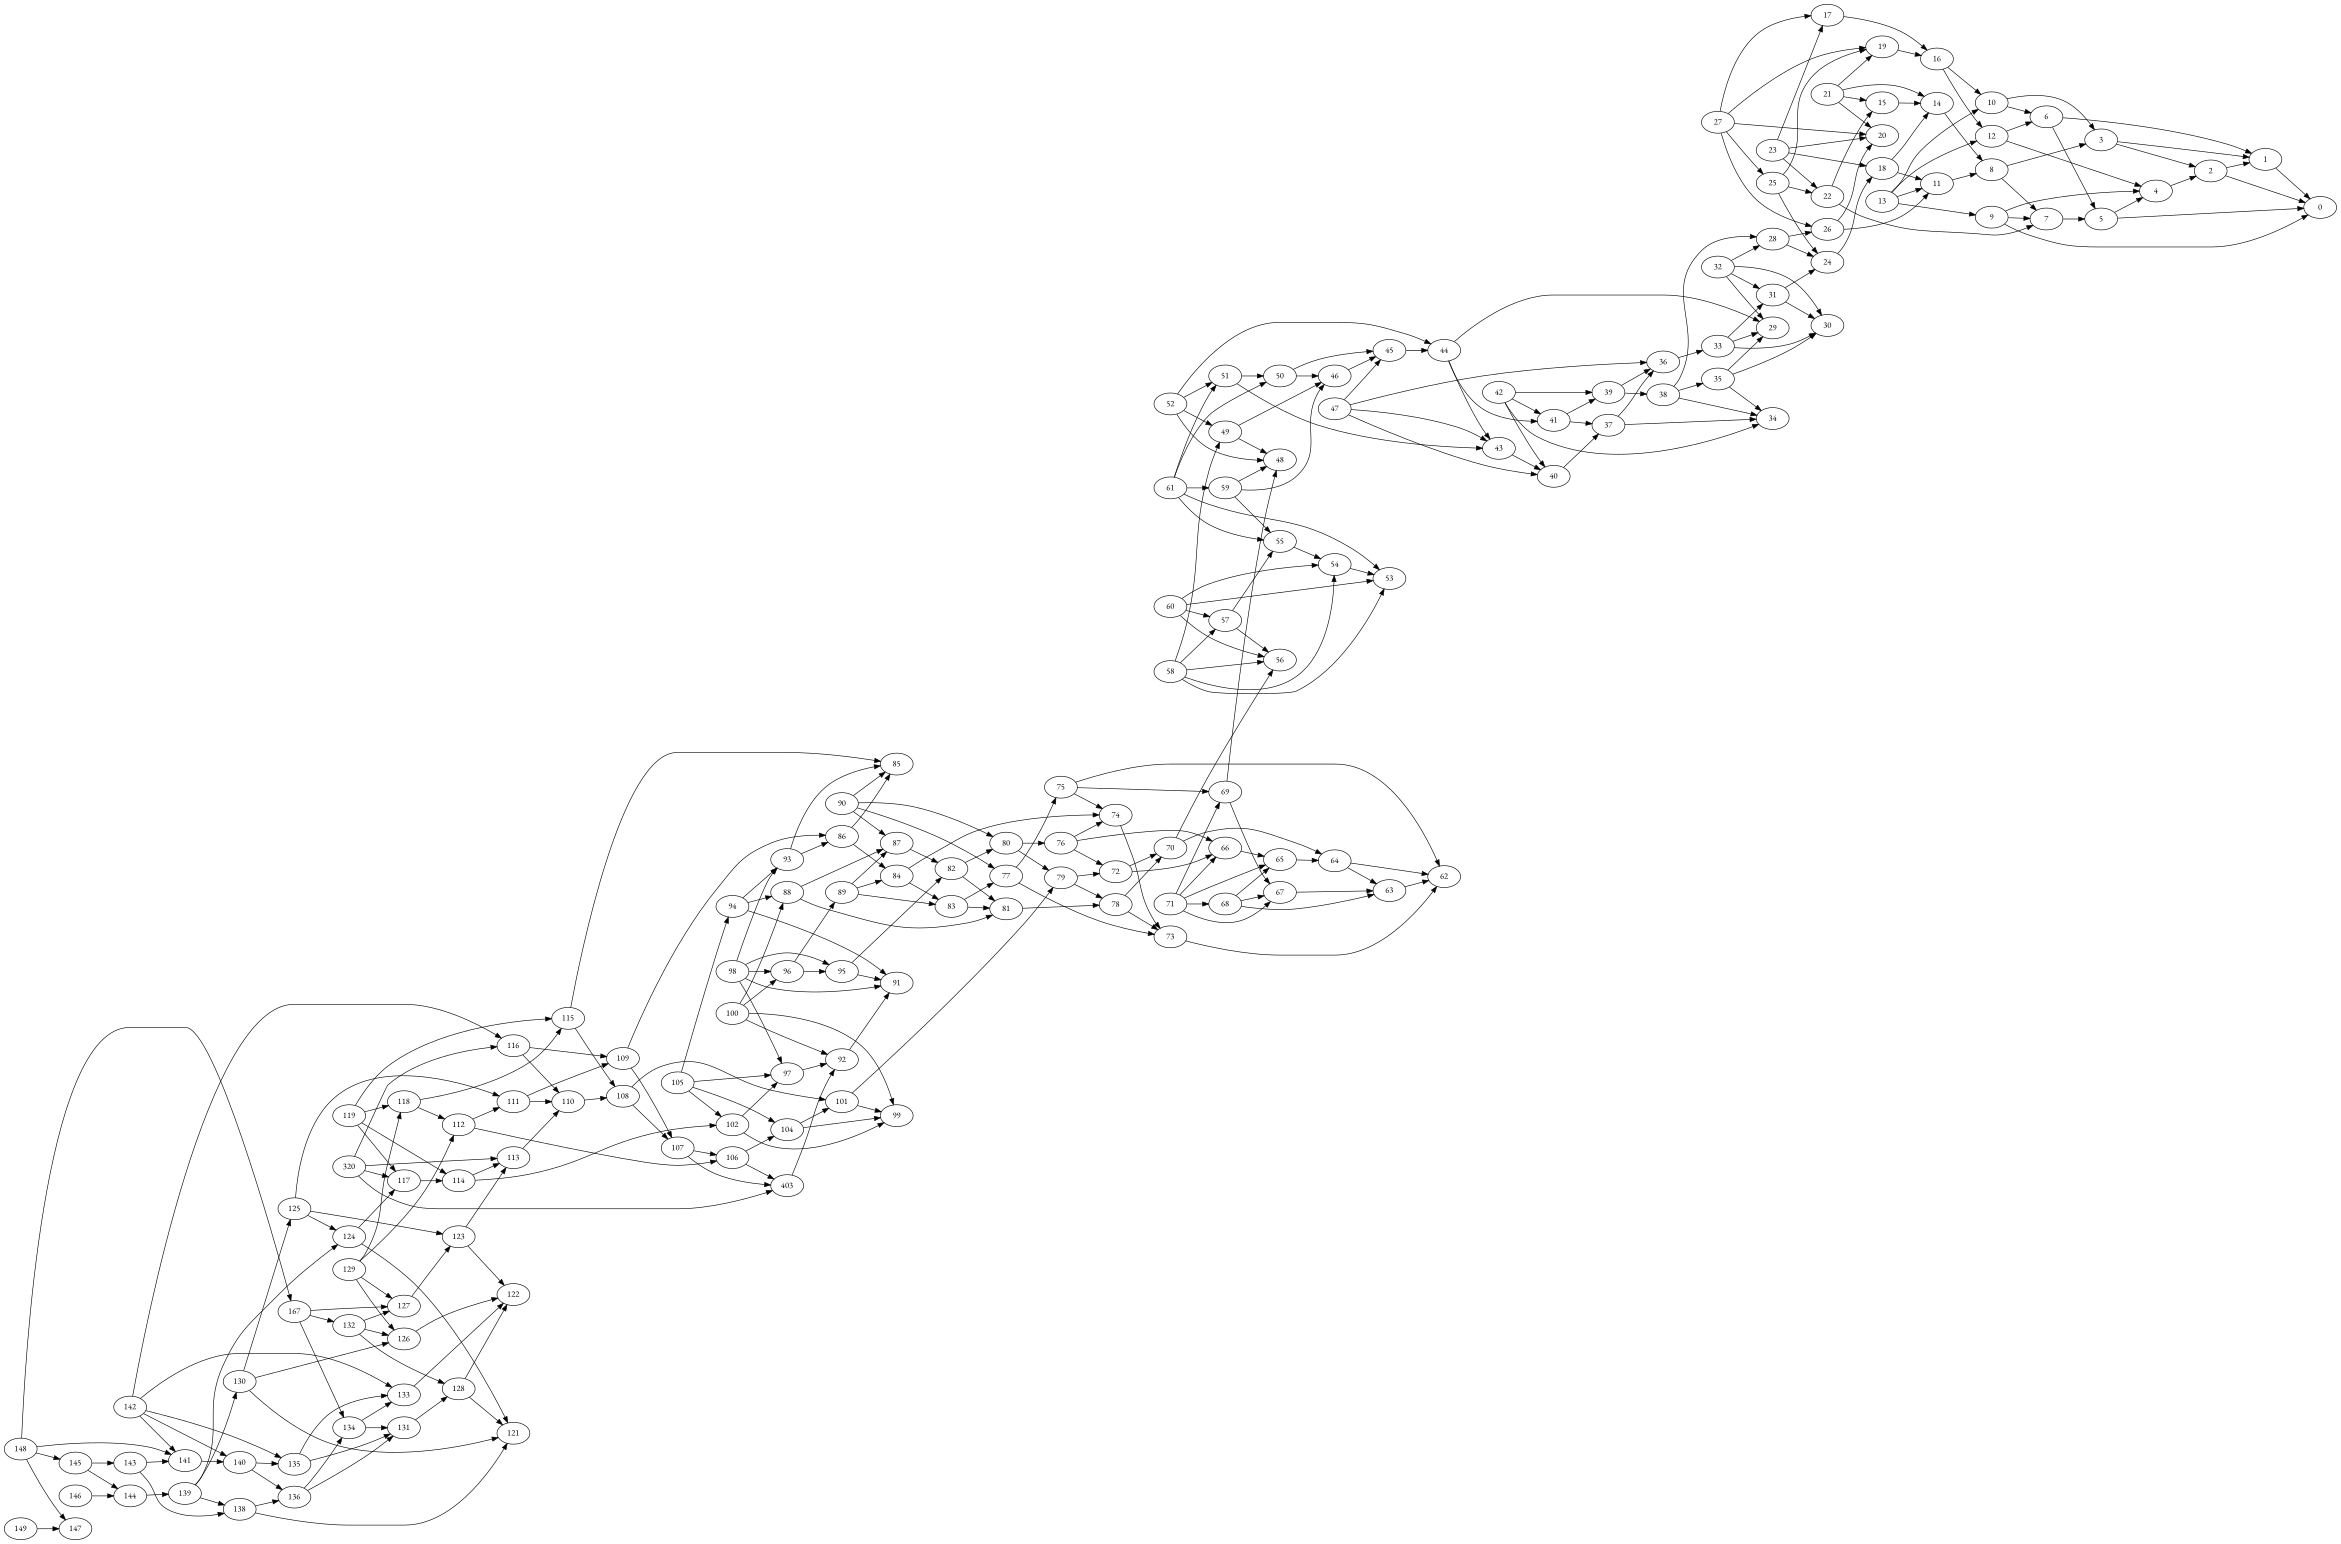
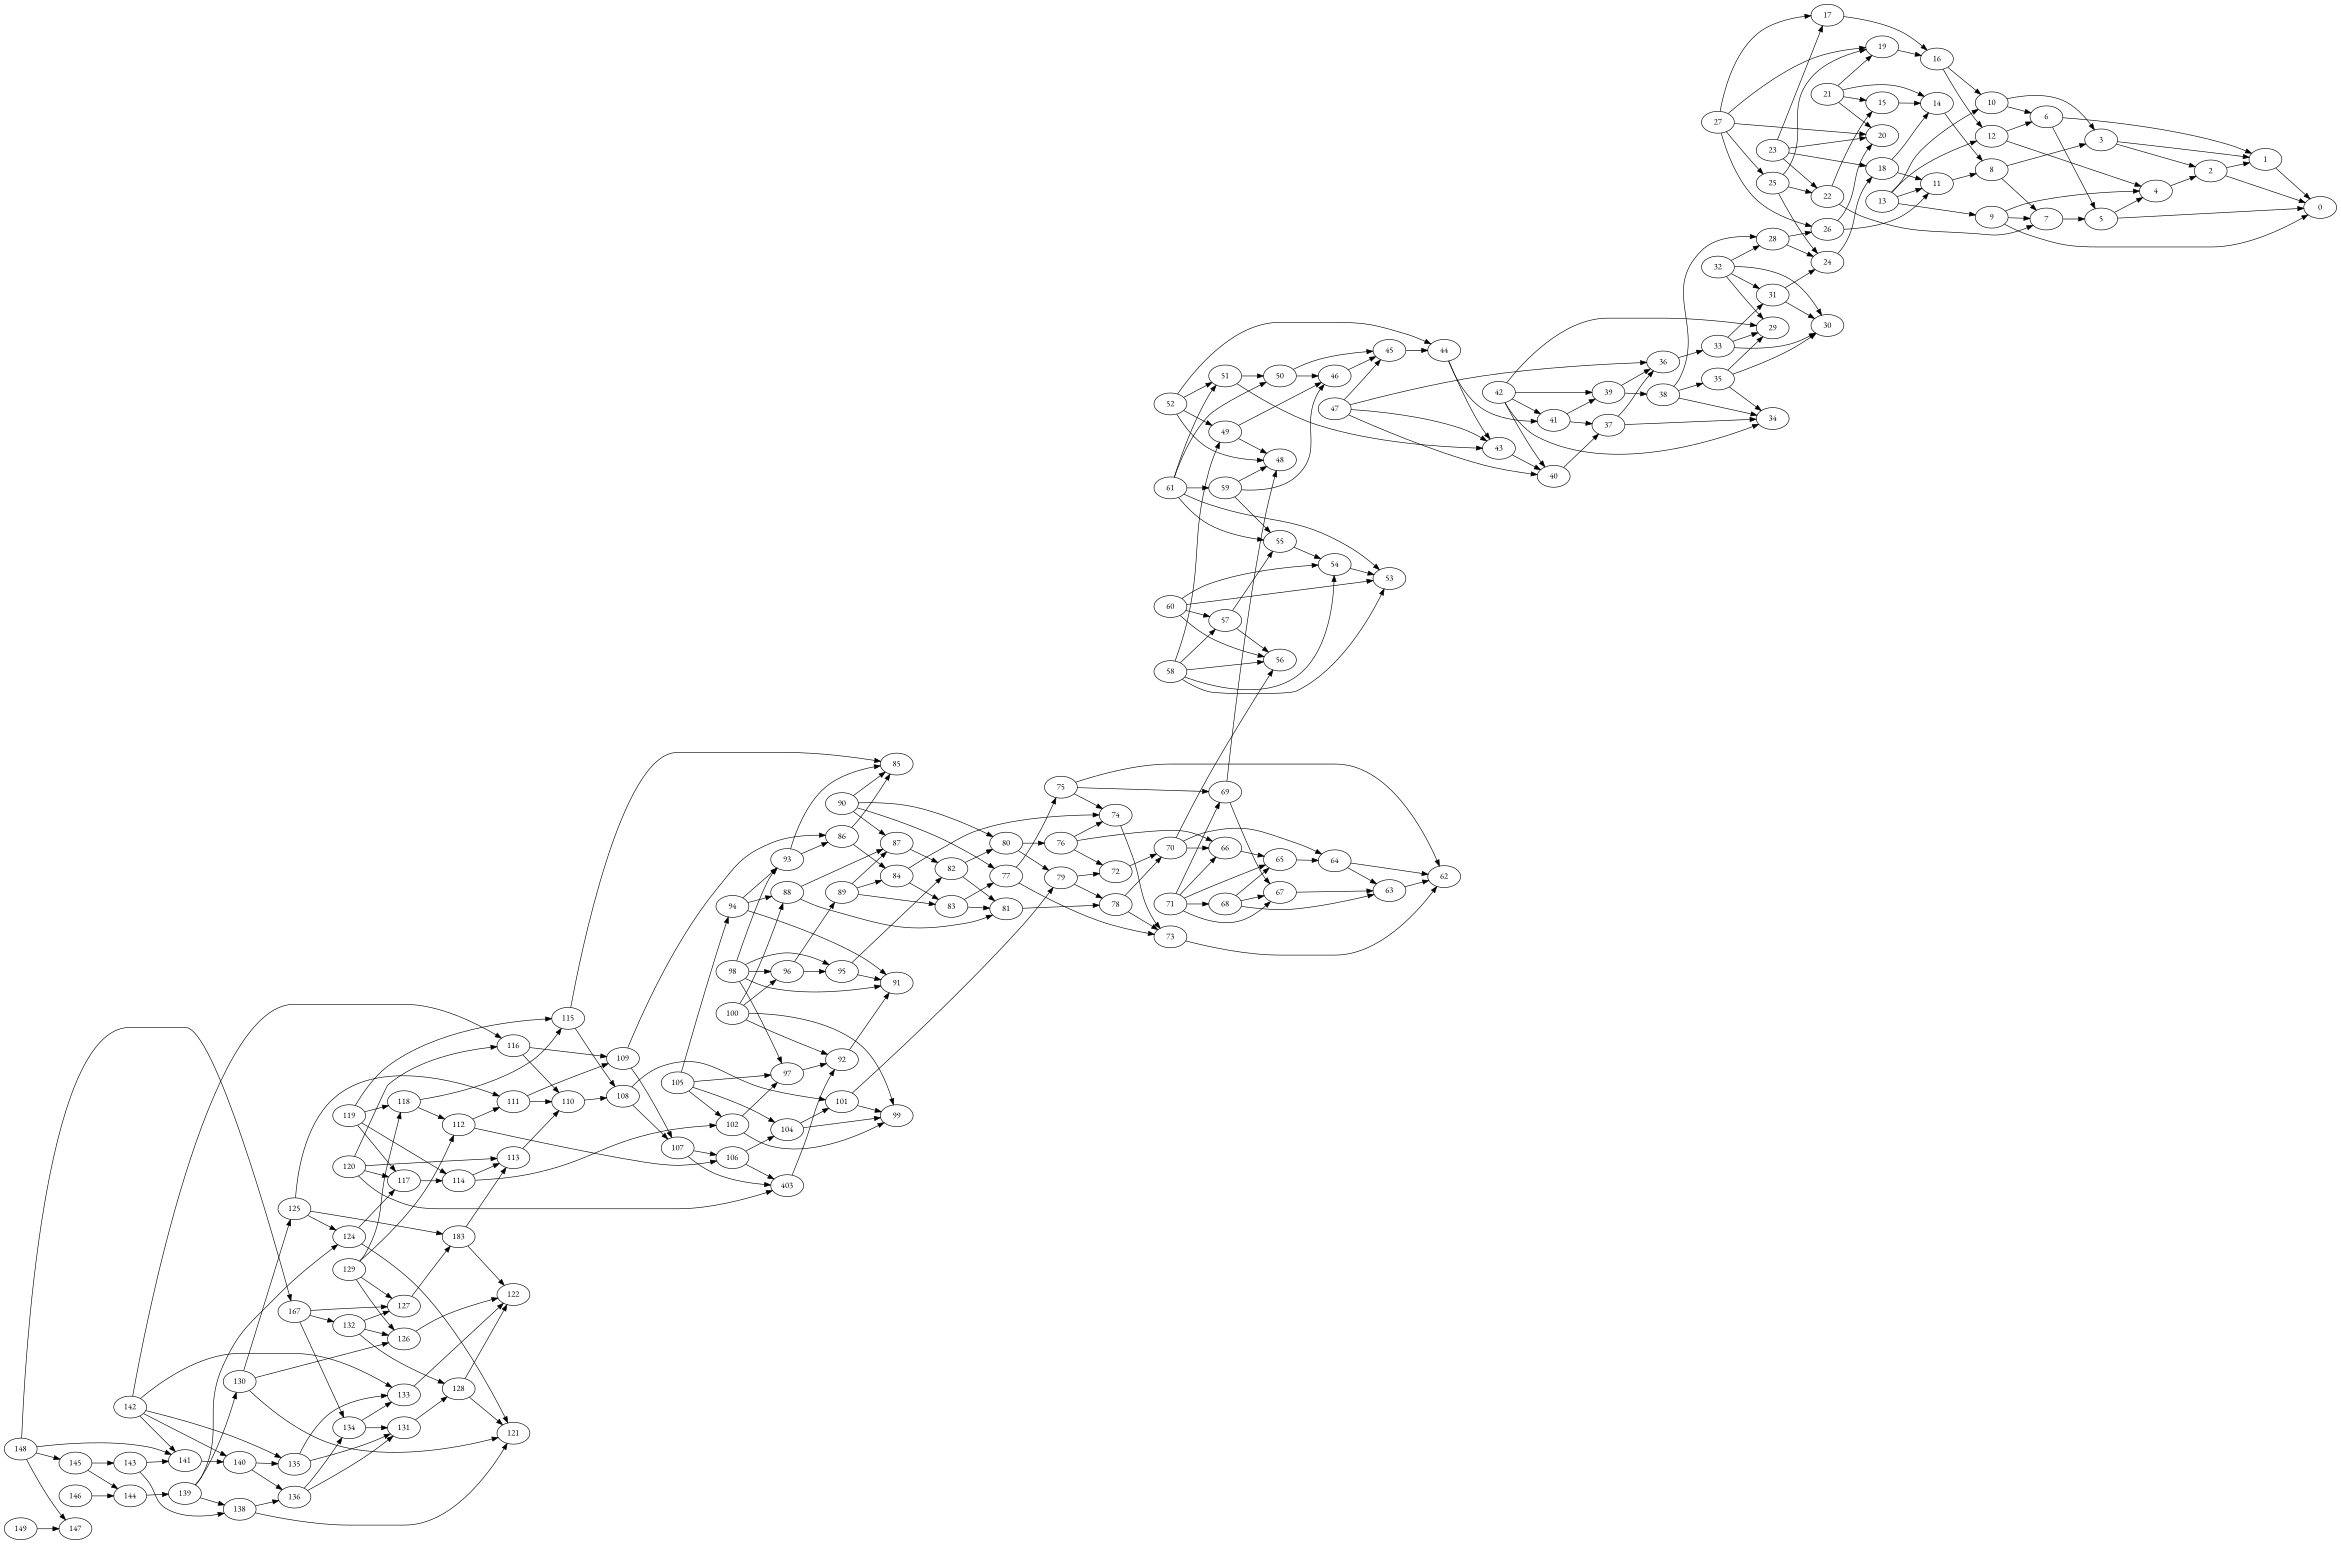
edge "44" -> "29": now "42" -> "29"
edge "72" -> "66": now "70" -> "66"
node "320": label "320" -> "120"
node "123": label "123" -> "183"
